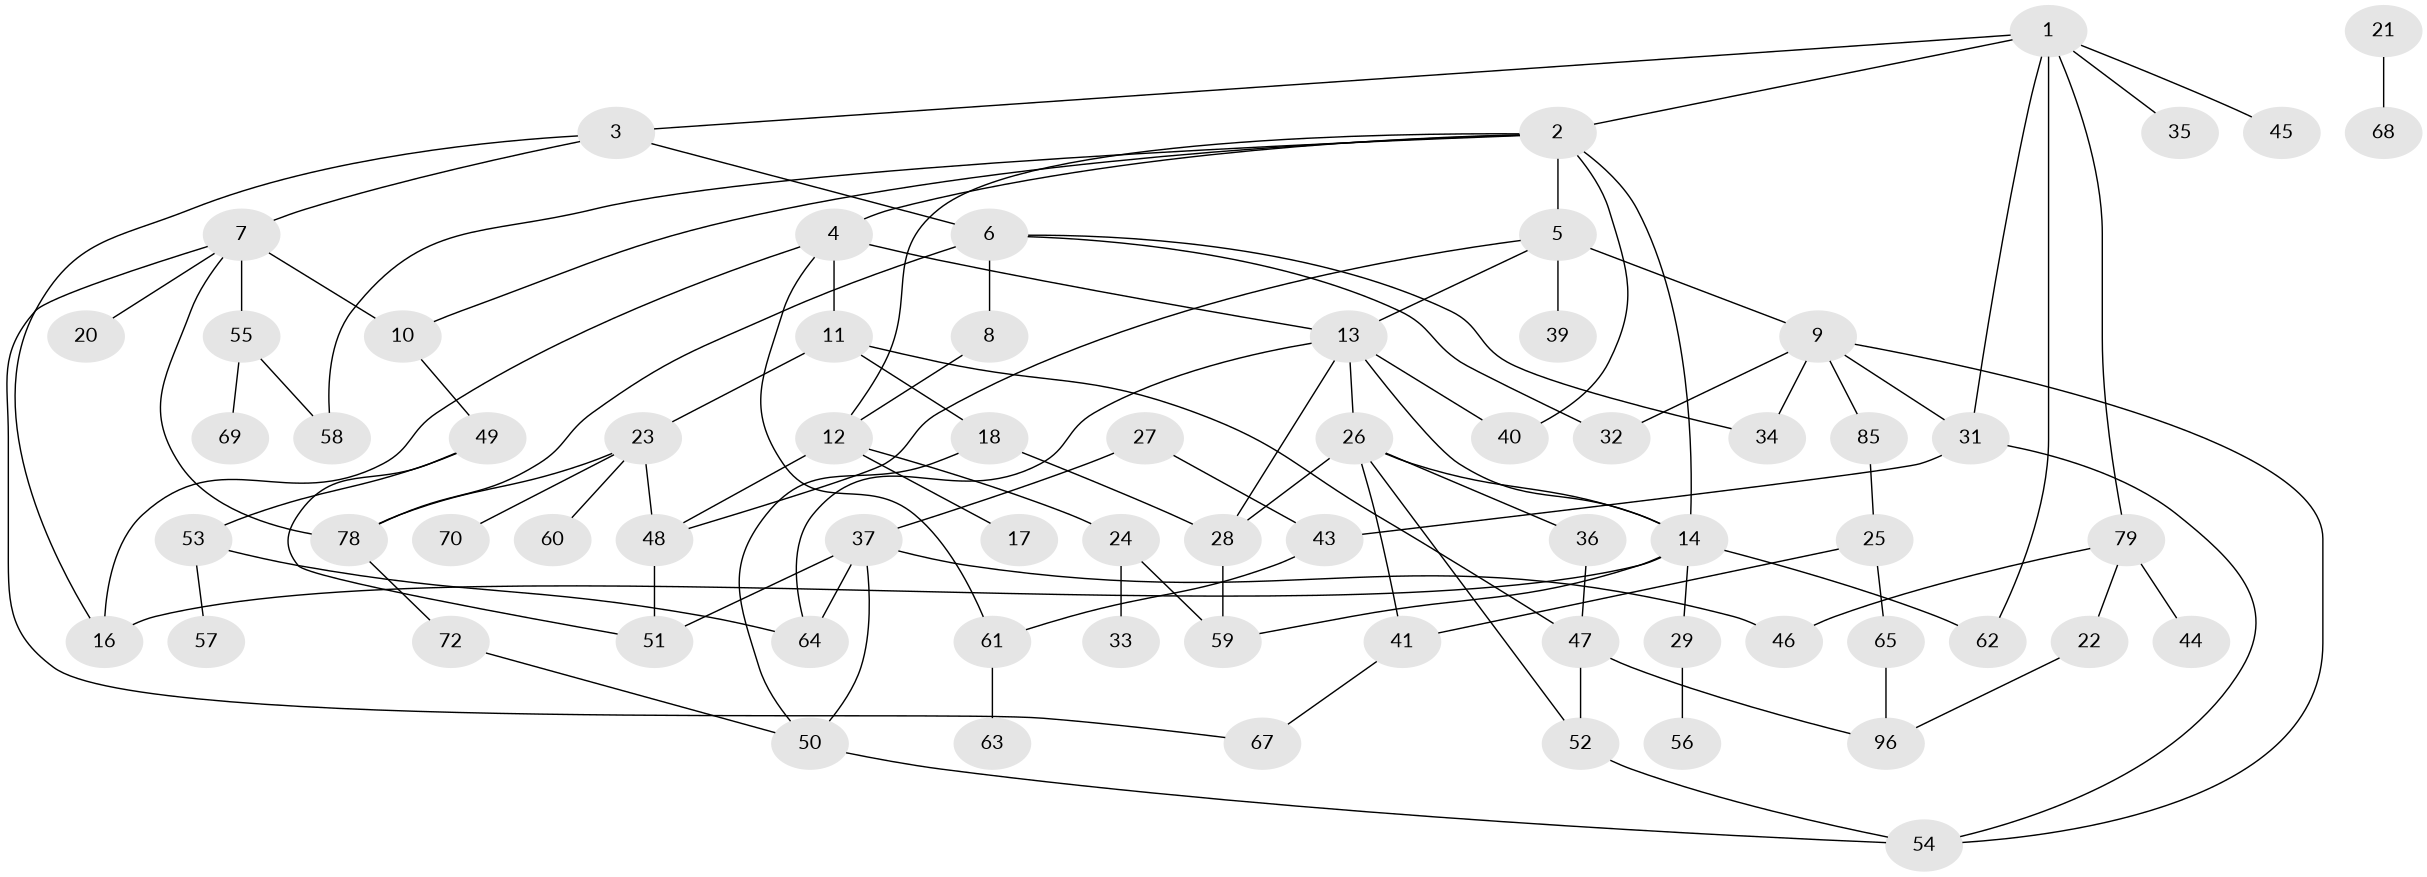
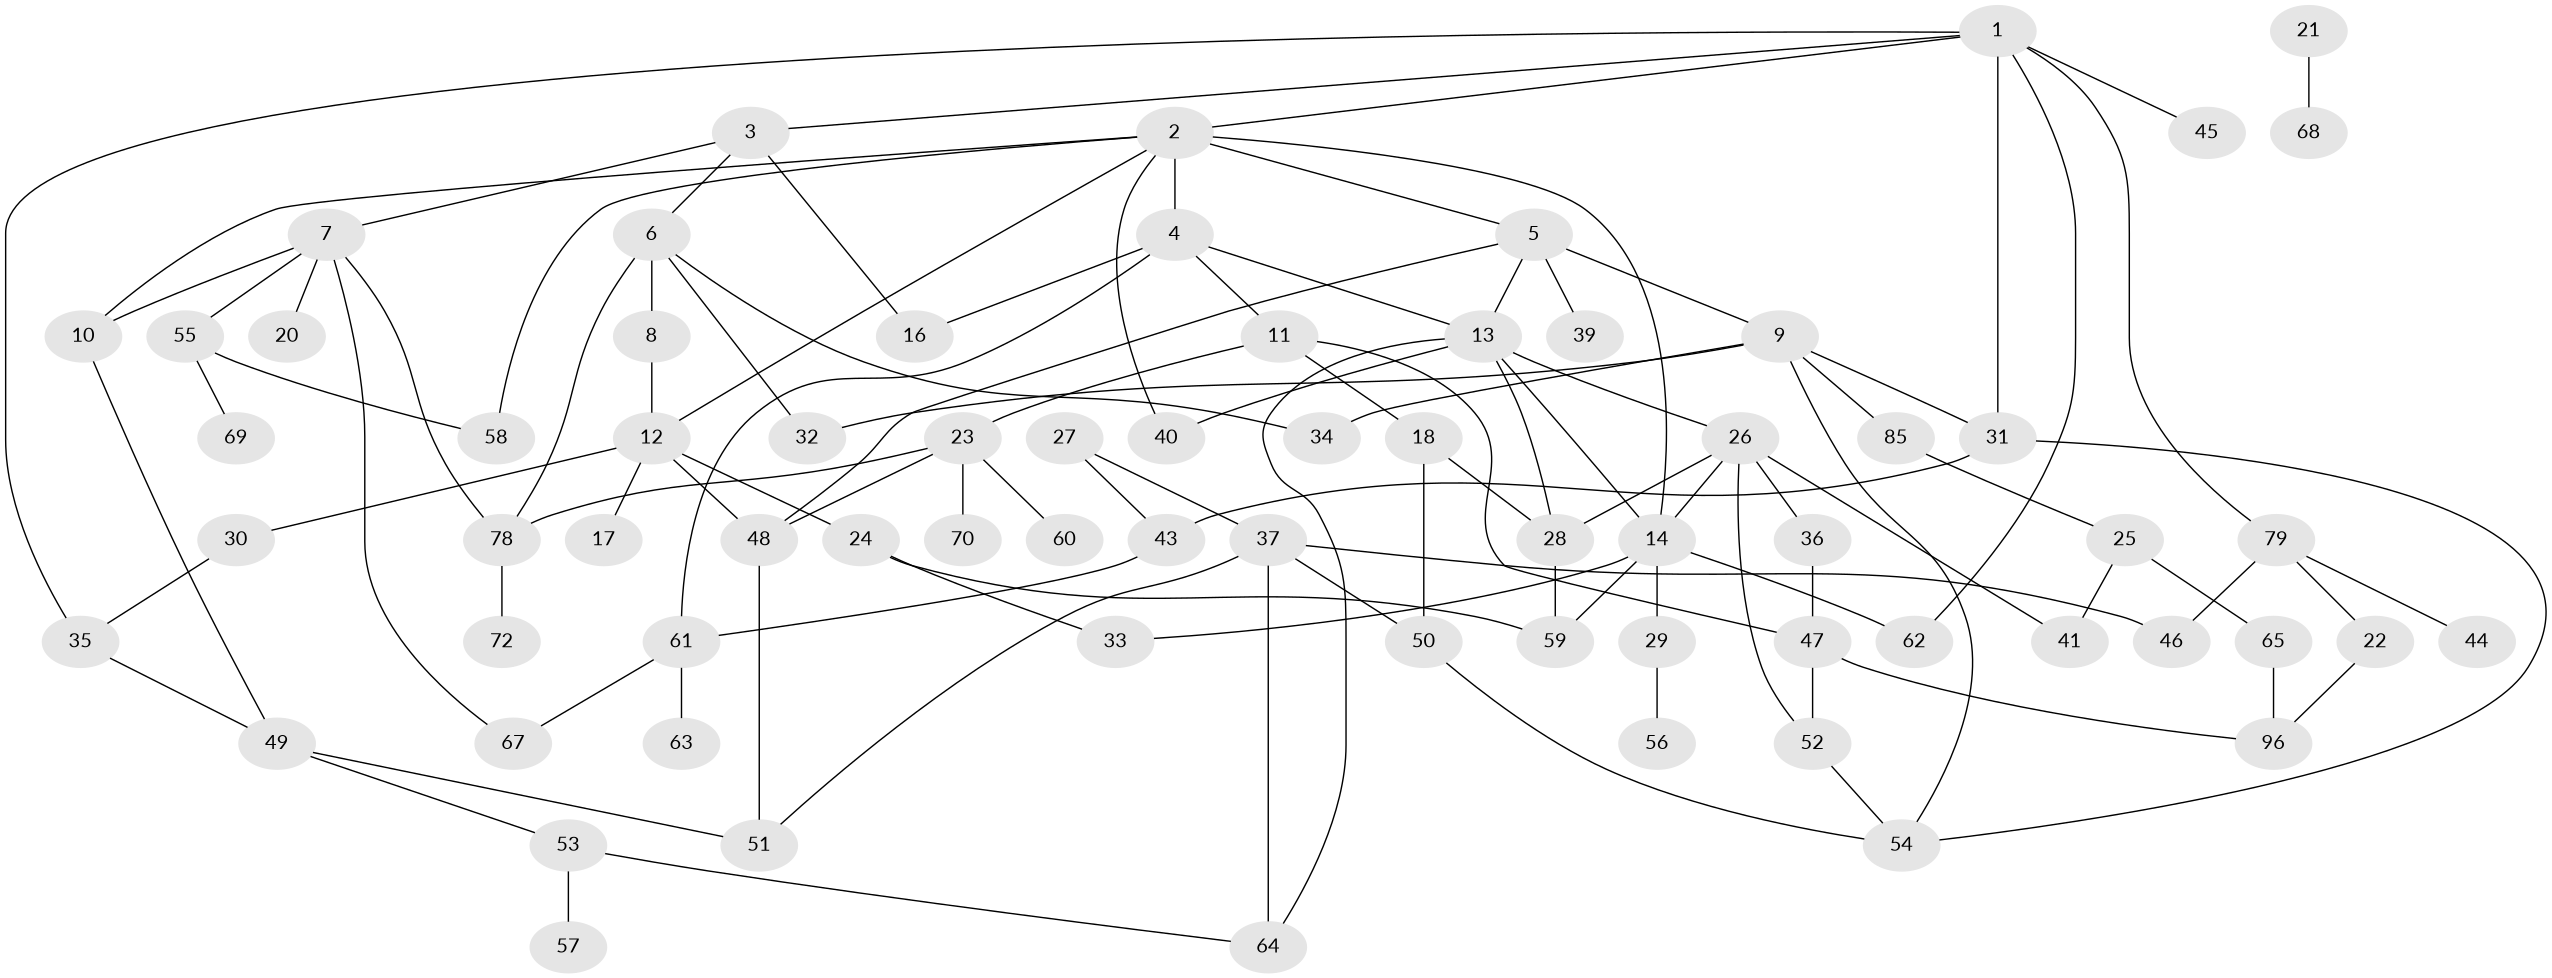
node "30": added
edge "14" -- "16": now "14" -- "33"
edge "35" -- "49": added
edge "72" -- "50": removed
edge "41" -- "67": now "61" -- "67"
